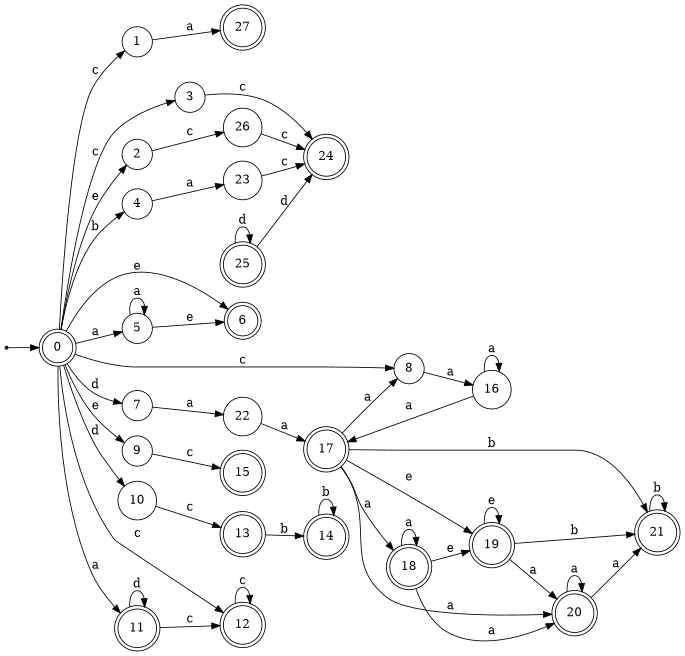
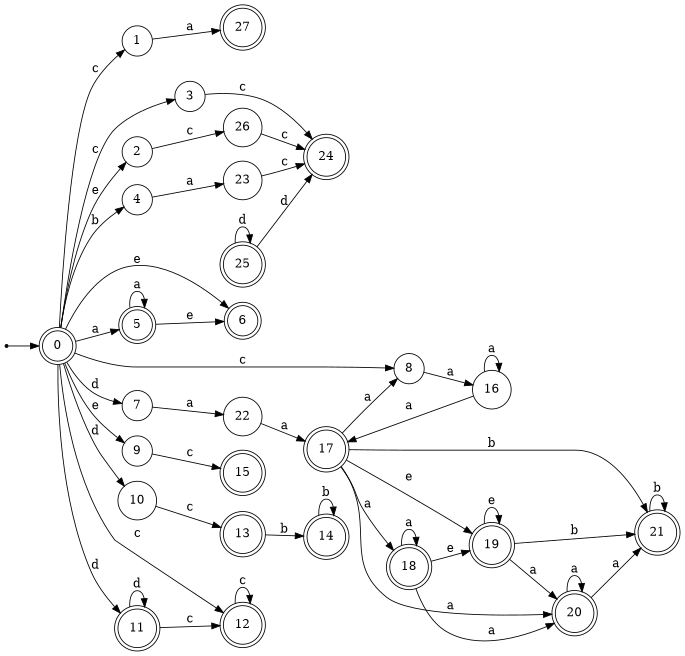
node "5": shape circle -> doublecircle
edge "0" -> "11": label "a" -> "d"
